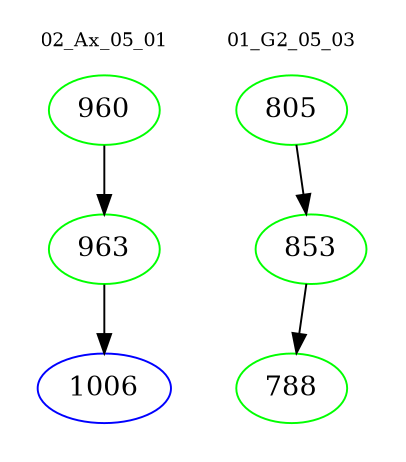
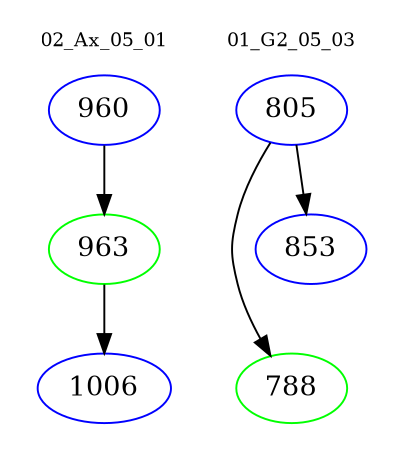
node "960": color green -> blue
node "805": color green -> blue
node "853": color green -> blue
edge "853" -> "788": now "805" -> "788"
